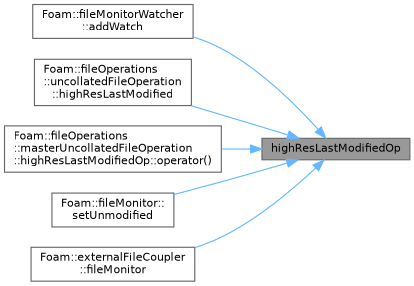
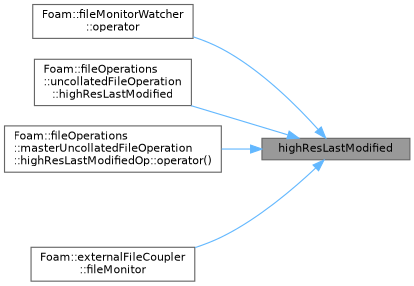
node "Foam::fileMonitorWatcher ::addWatch": label "Foam::fileMonitorWatcher ::addWatch" -> "Foam::fileMonitorWatcher ::operator"
node "highResLastModifiedOp": label "highResLastModifiedOp" -> "highResLastModified"
node "Foam::fileMonitor:: setUnmodified": removed
